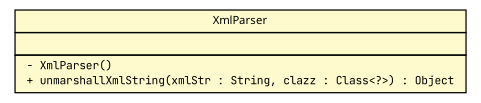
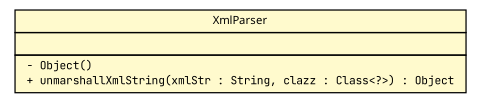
node "XmlParser": text "- XmlParser()" -> "- Object()"
